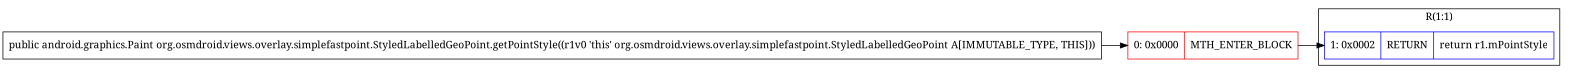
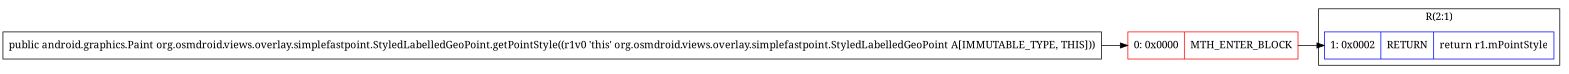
cluster "R(1:1)": label "R(1:1)" -> "R(2:1)"
